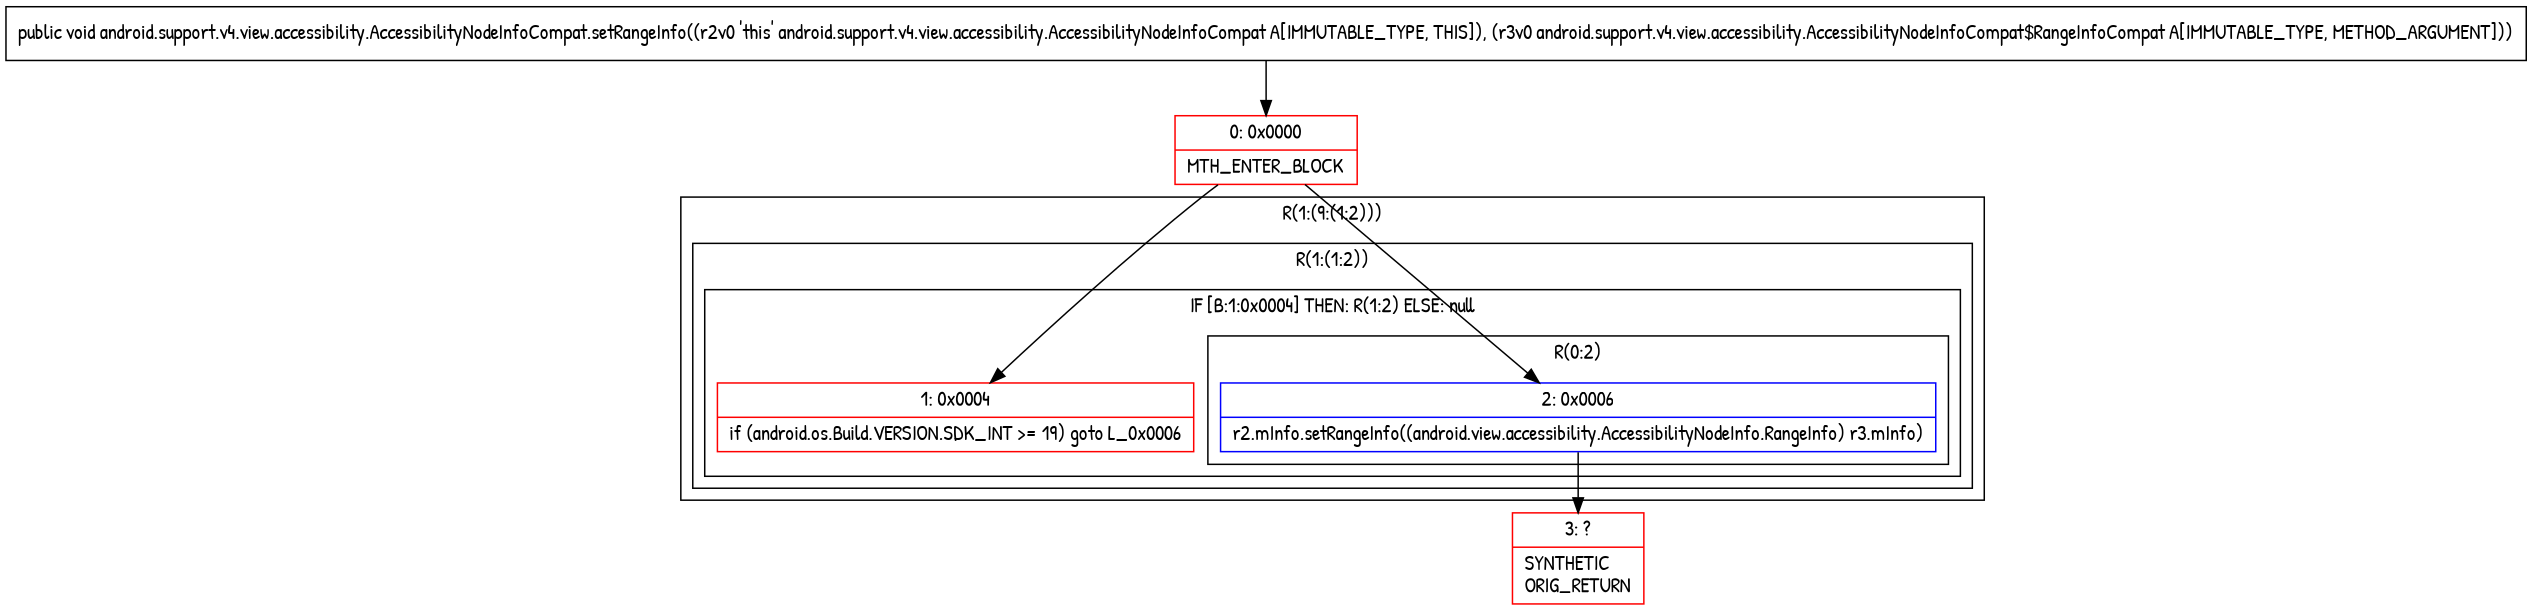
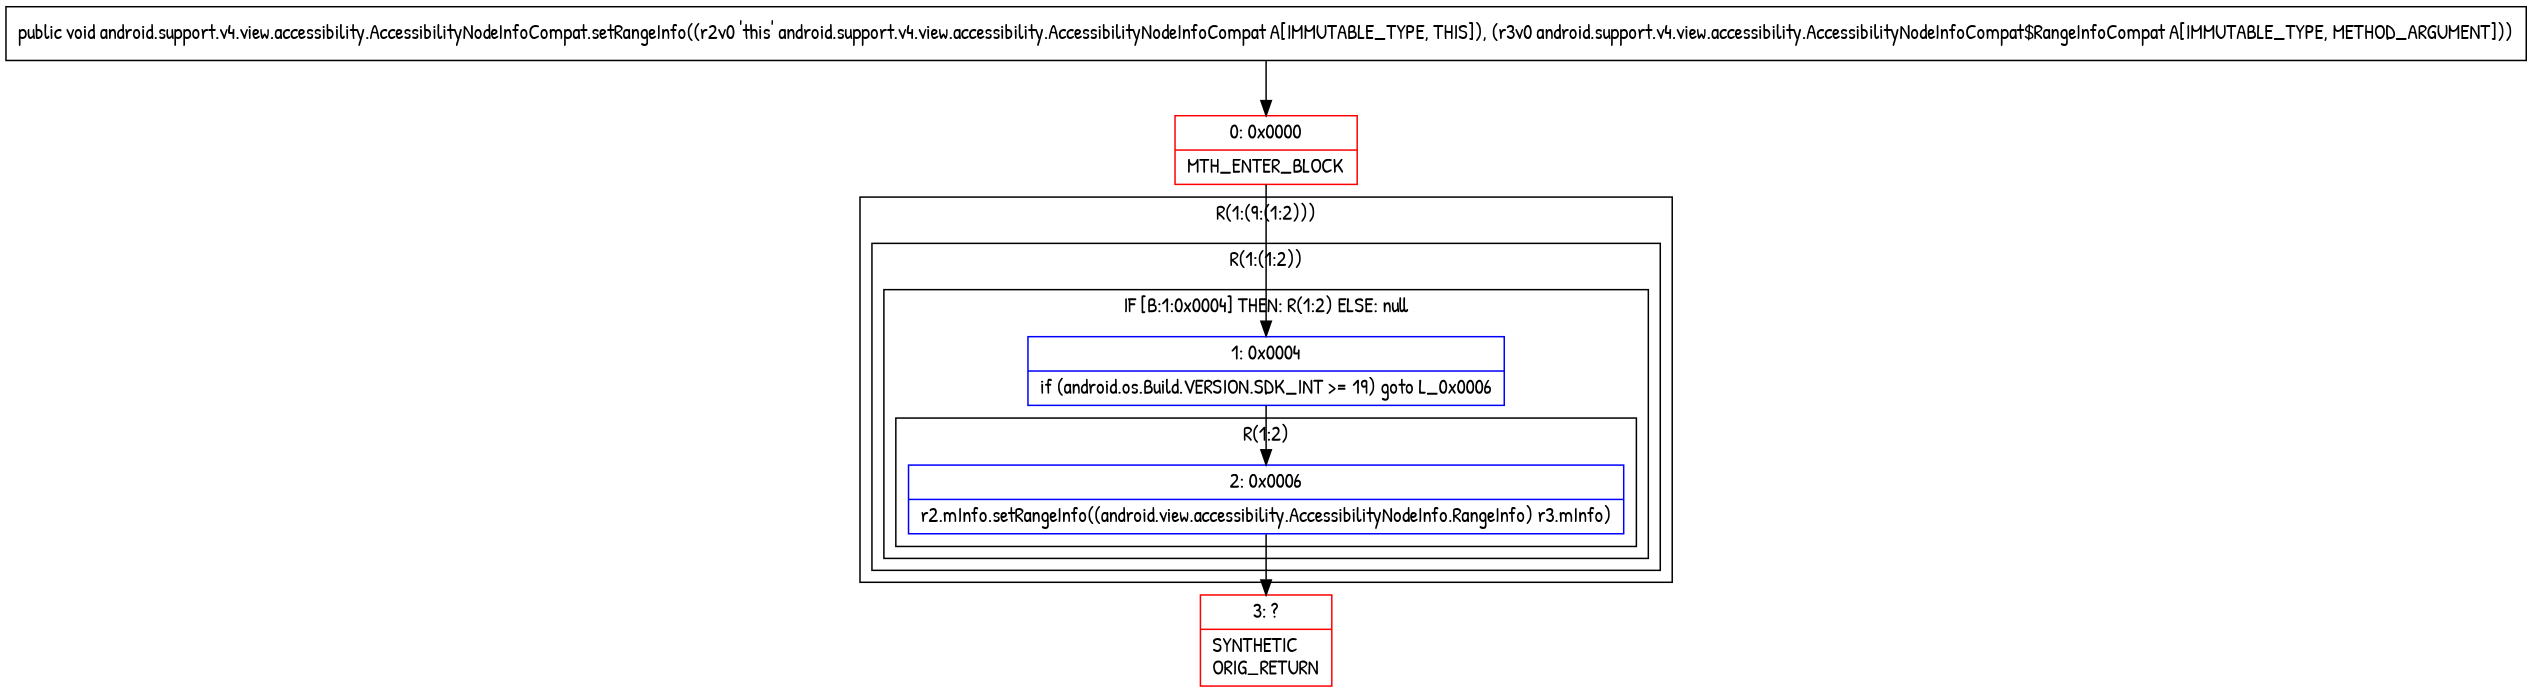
edge "0: 0x0000" -> "2: 0x0006": now "1: 0x0004" -> "2: 0x0006"
cluster "R(0:2)": label "R(0:2)" -> "R(1:2)"
node "1: 0x0004": color red -> blue
